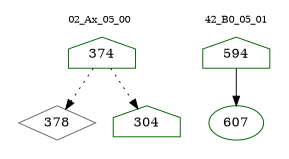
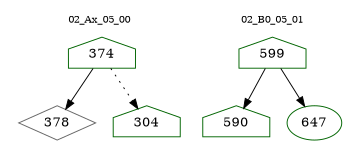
cluster "42_B0_05_01": label "42_B0_05_01" -> "02_B0_05_01"
node "594": label "594" -> "599"
edge "374" -> "378": style dotted -> solid
node "607": label "607" -> "647"
node "590": added
